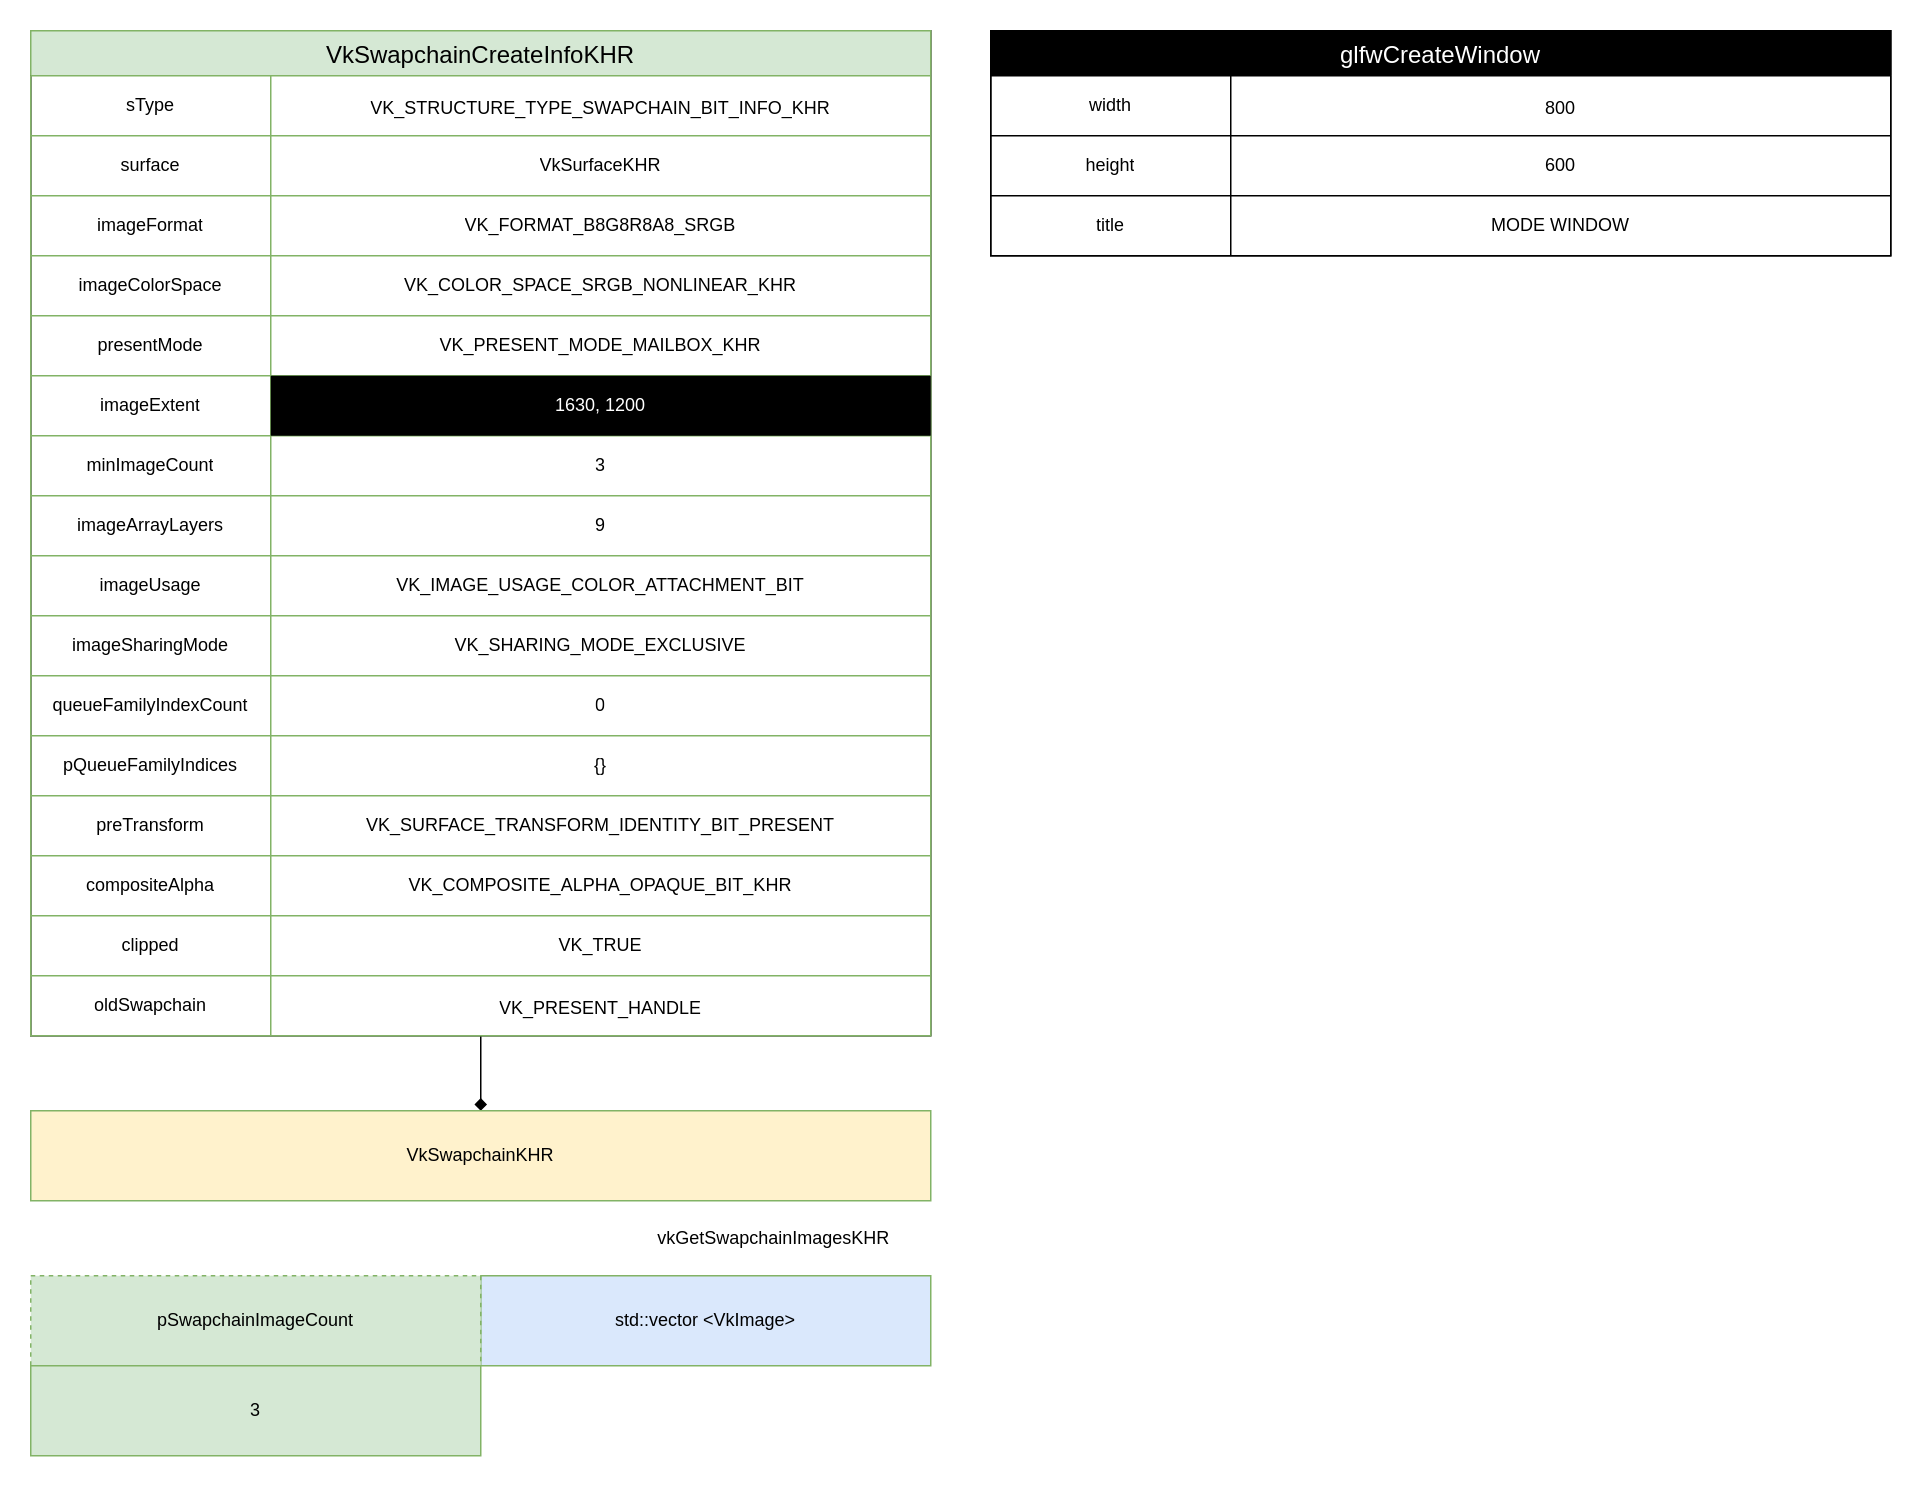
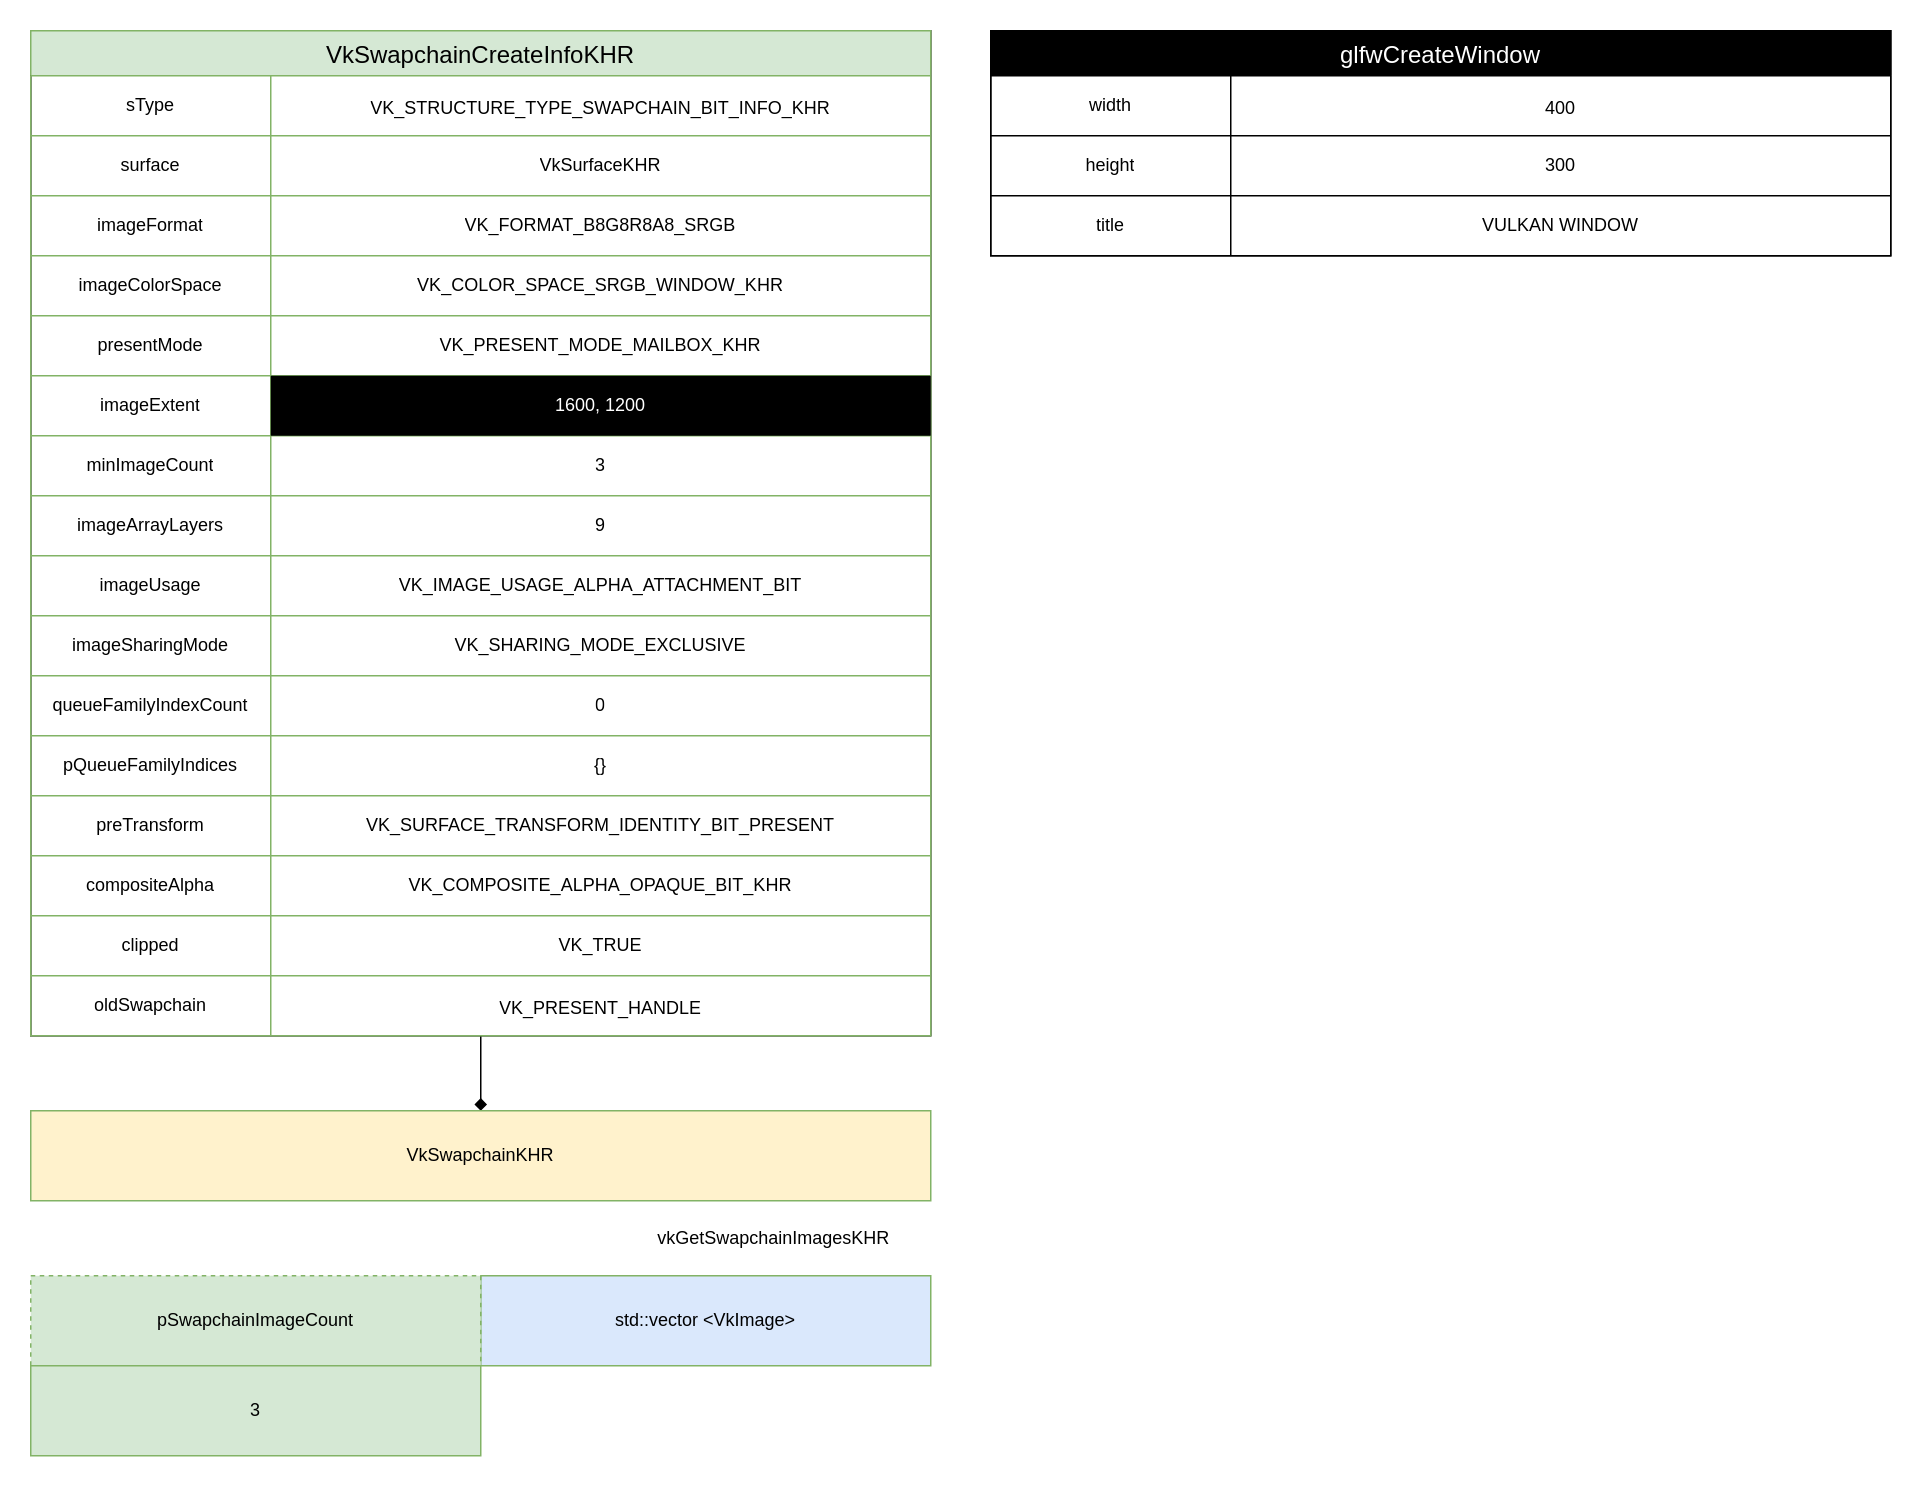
node "800": label "800" -> "400"
node "600": label "600" -> "300"
node "MODE WINDOW": label "MODE WINDOW" -> "VULKAN WINDOW"
node "VK_COLOR_SPACE_SRGB_NONLINEAR_KHR": label "VK_COLOR_SPACE_SRGB_NONLINEAR_KHR" -> "VK_COLOR_SPACE_SRGB_WINDOW_KHR"
node "1630, 1200": label "1630, 1200" -> "1600, 1200"
node "VK_IMAGE_USAGE_COLOR_ATTACHMENT_BIT": label "VK_IMAGE_USAGE_COLOR_ATTACHMENT_BIT" -> "VK_IMAGE_USAGE_ALPHA_ATTACHMENT_BIT"
